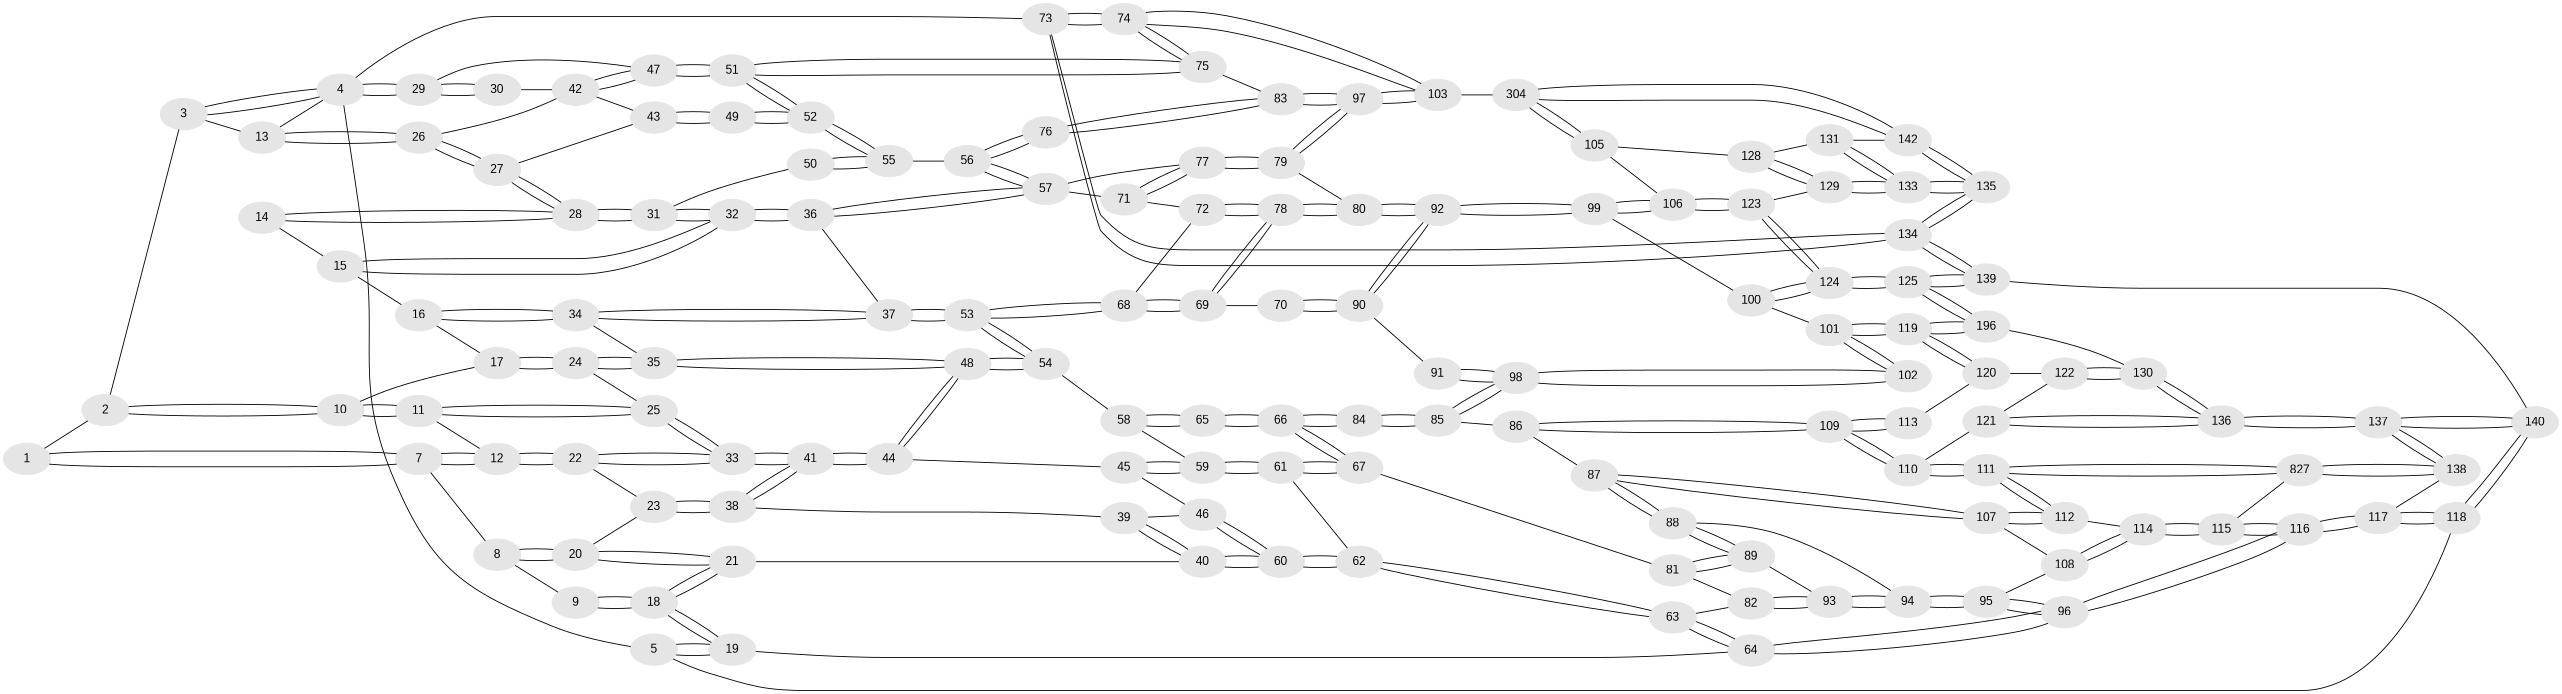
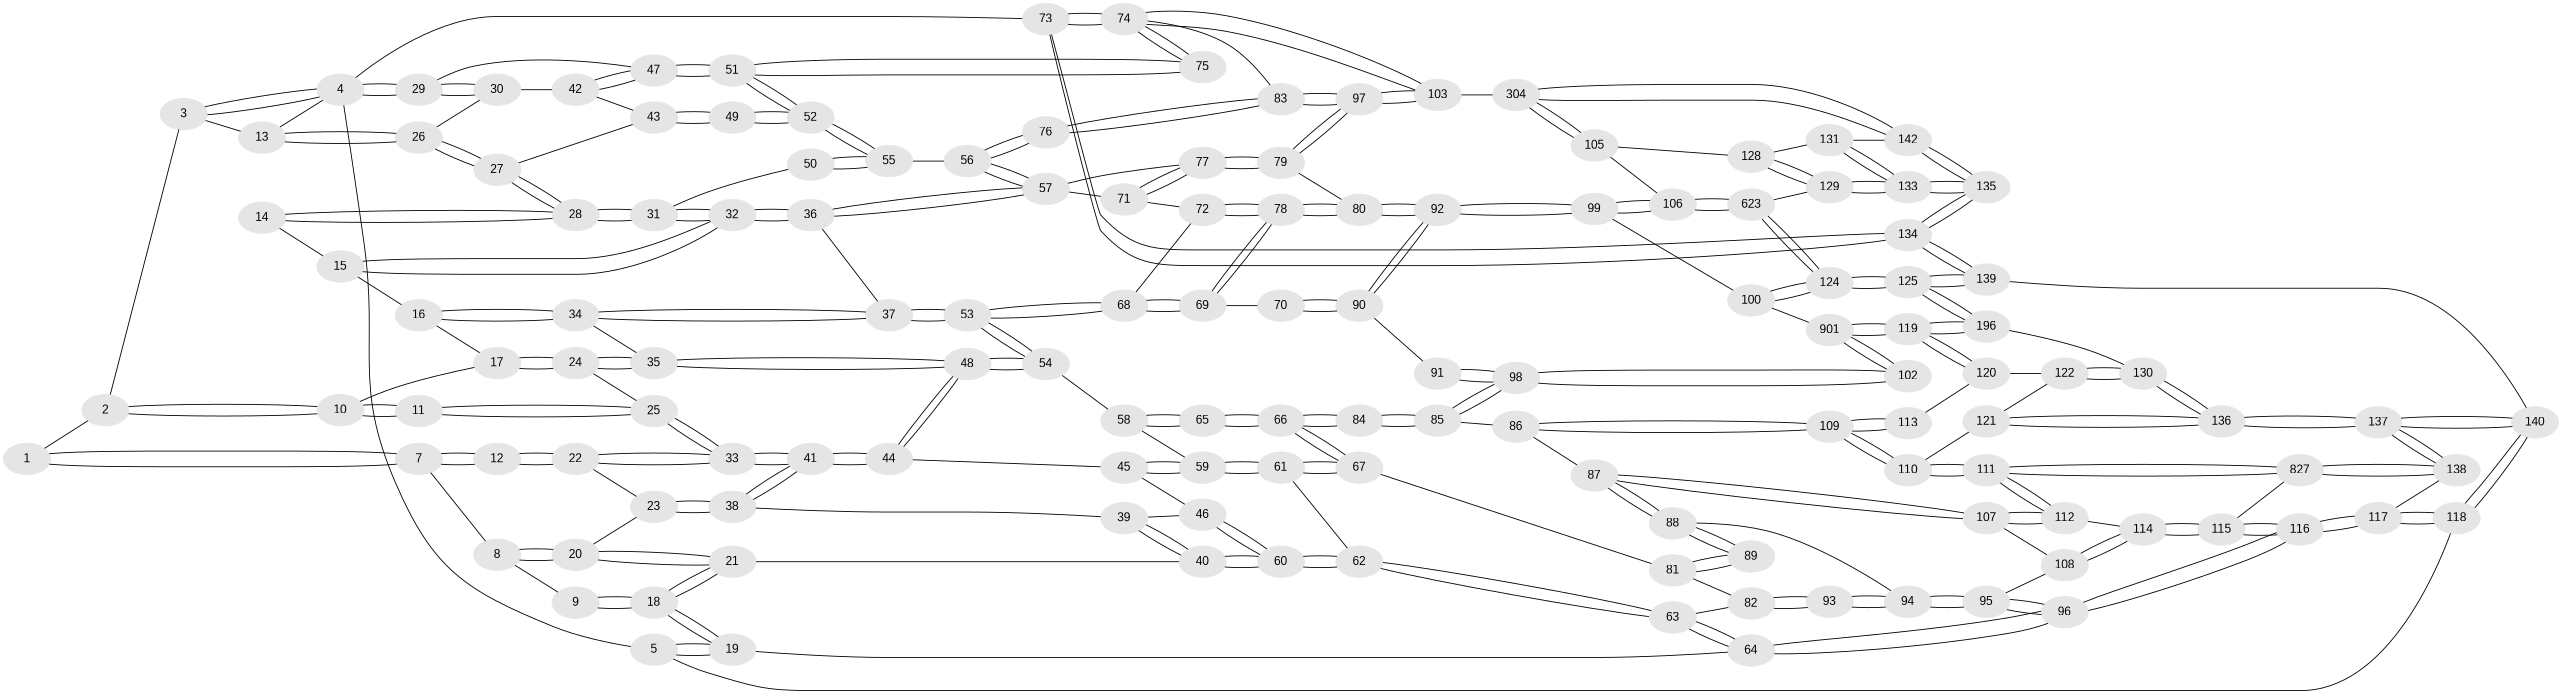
edge "75" -- "83": now "74" -- "83"
edge "42" -- "26": now "30" -- "26"
node "123": label "123" -> "623"
node "101": label "101" -> "901"
edge "11" -- "12": removed
edge "89" -- "93": removed
